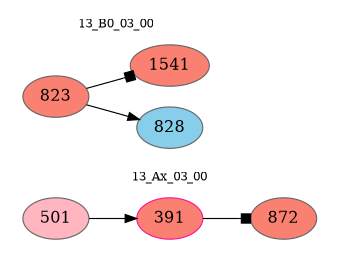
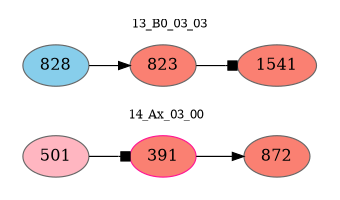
cluster "13_B0_03_00": label "13_B0_03_00" -> "13_B0_03_03"
edge "823" -> "828": reversed
cluster "13_Ax_03_00": label "13_Ax_03_00" -> "14_Ax_03_00"
edge "501" -> "391": arrowhead normal -> box
edge "391" -> "872": arrowhead box -> normal
